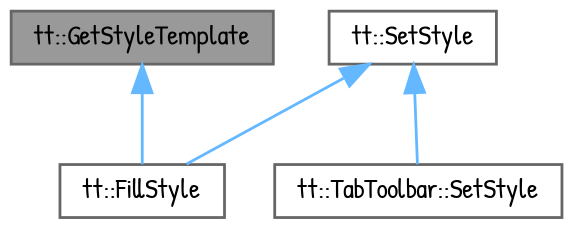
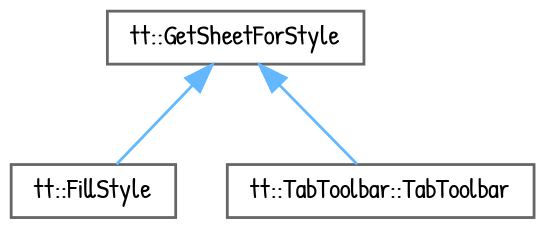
node "tt::GetStyleTemplate": removed
node "tt::SetStyle": label "tt::SetStyle" -> "tt::GetSheetForStyle"
node "tt::TabToolbar::SetStyle": label "tt::TabToolbar::SetStyle" -> "tt::TabToolbar::TabToolbar"
